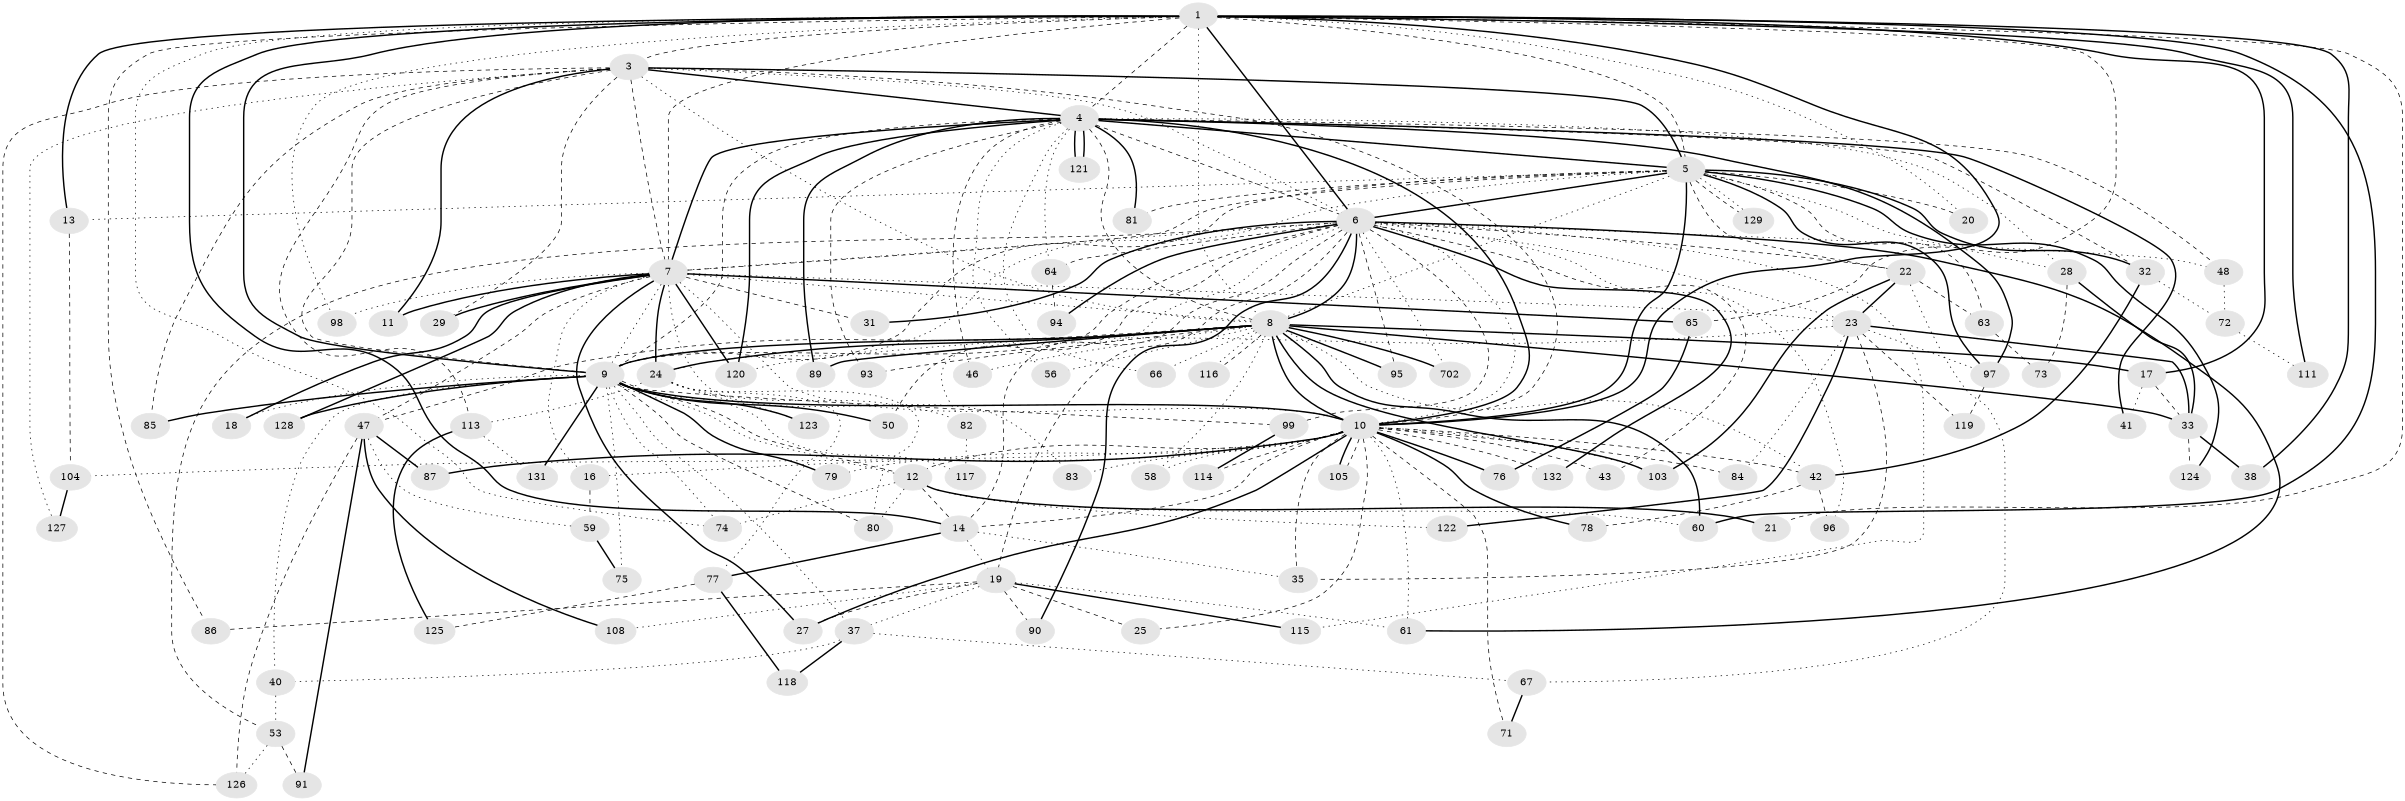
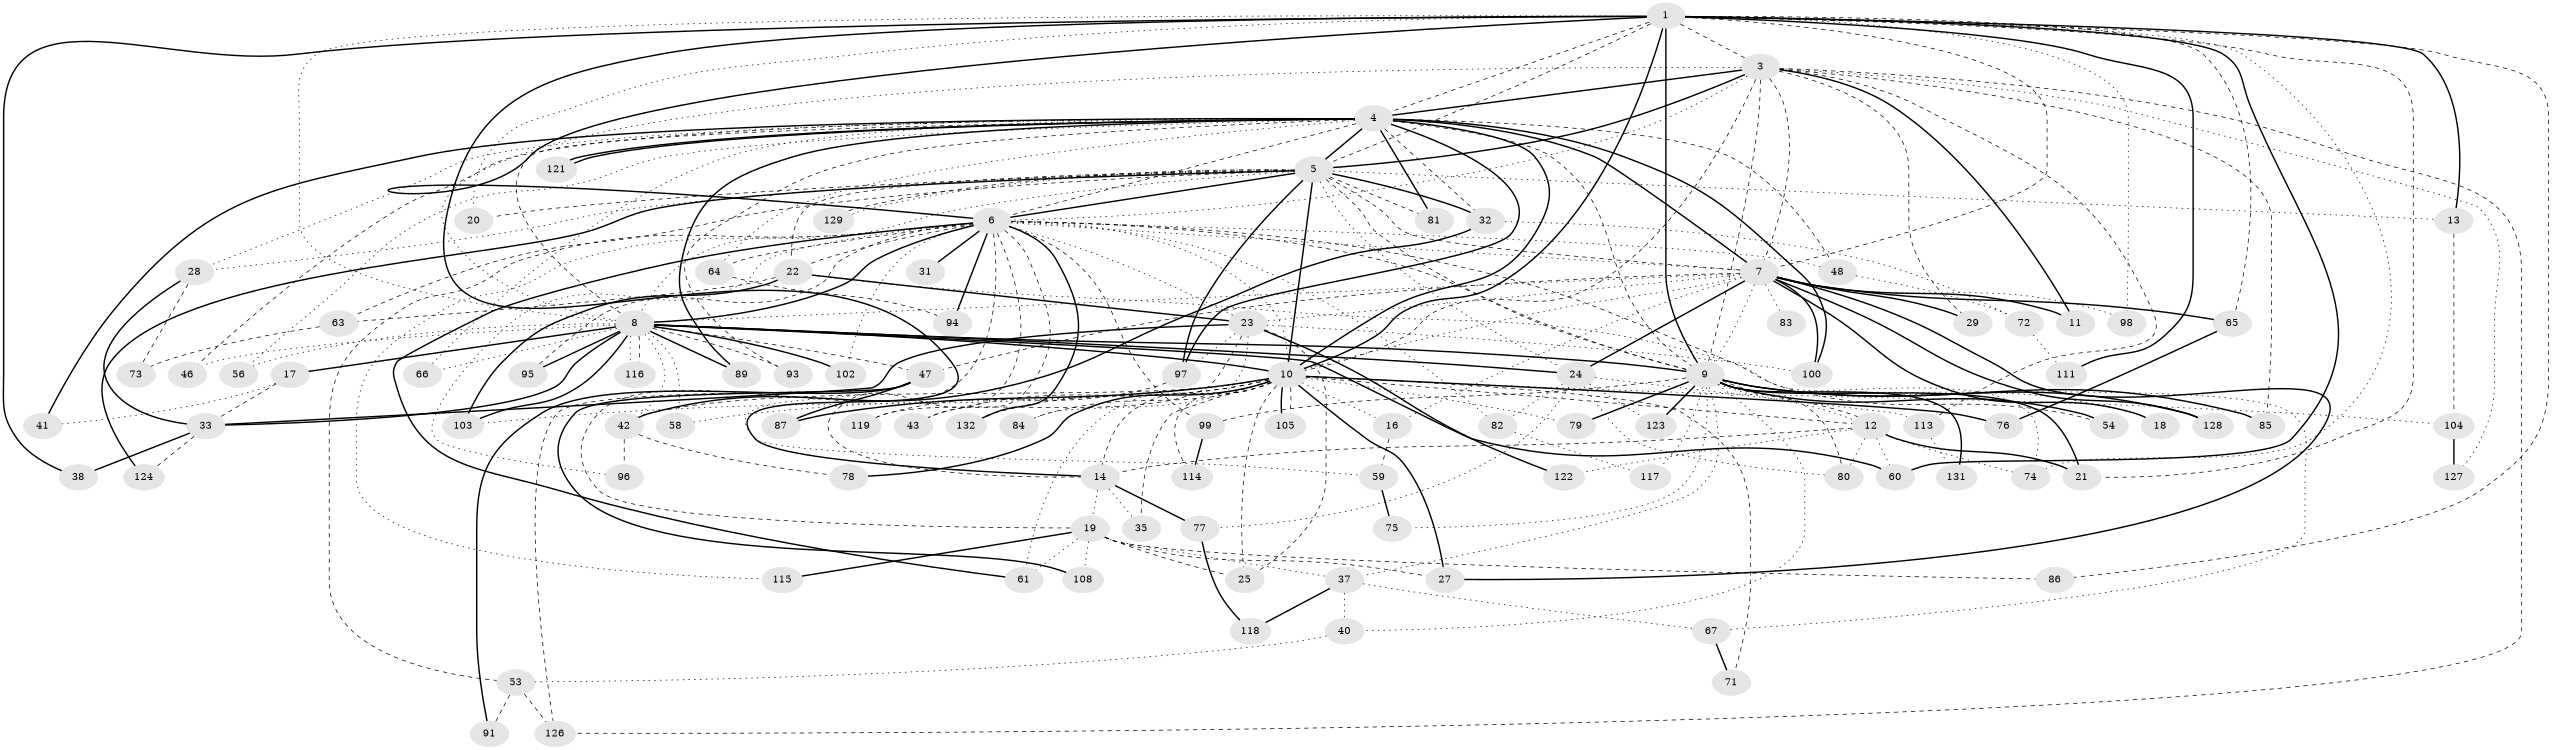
edge "1" -- "17": removed
edge "7" -- "31": removed
node "120": label "120" -> "100"
node "702": label "702" -> "102"
edge "9" -- "10": now "9" -- "21"
node "50": label "50" -> "54"
edge "10" -- "83": removed
edge "23" -- "35": now "23" -- "25"
node "125": removed
node "90": removed
edge "53" -- "126": style dotted -> dashed
